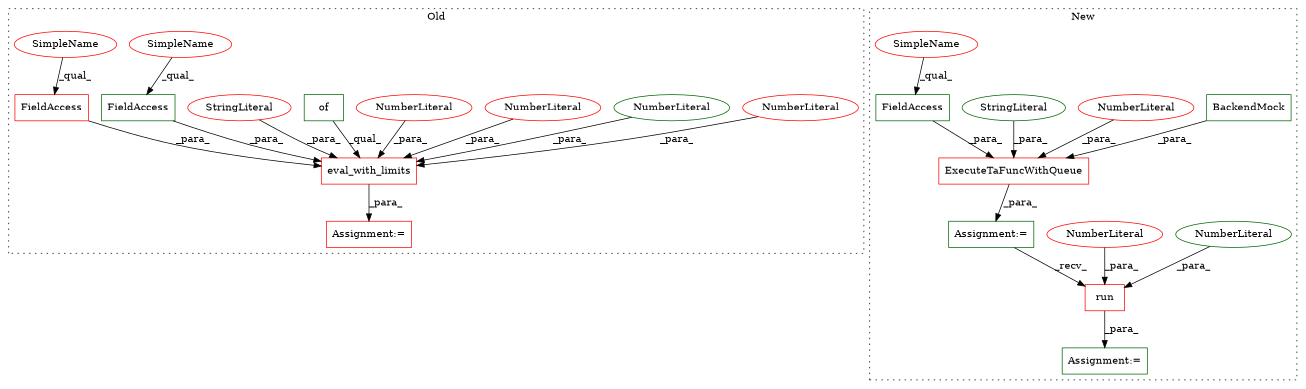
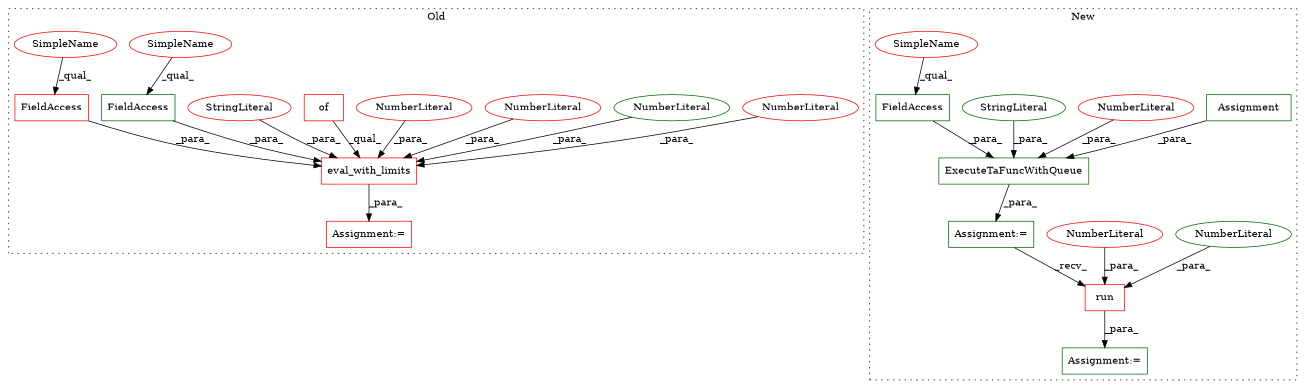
node "of": color darkgreen -> red
node "BackendMock": label "BackendMock" -> "Assignment"
node "ExecuteTaFuncWithQueue": color red -> darkgreen
